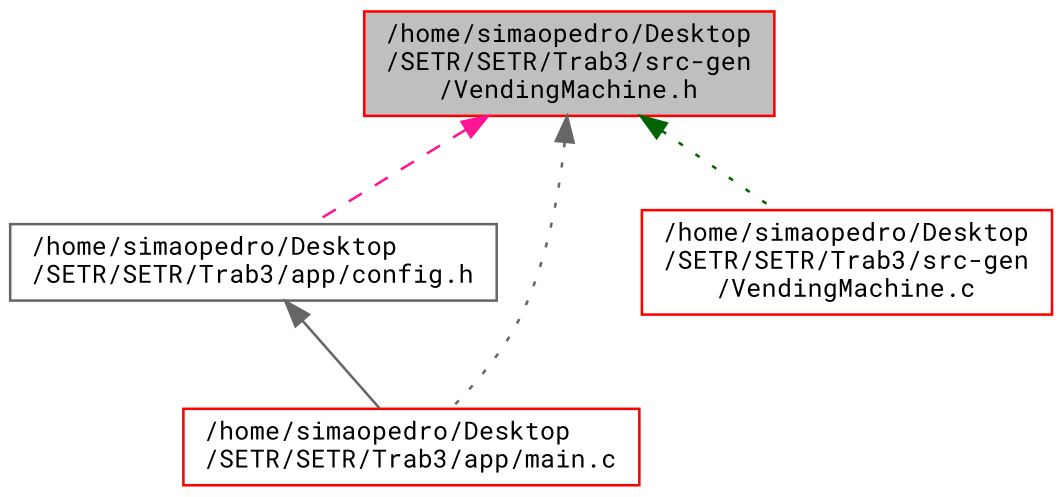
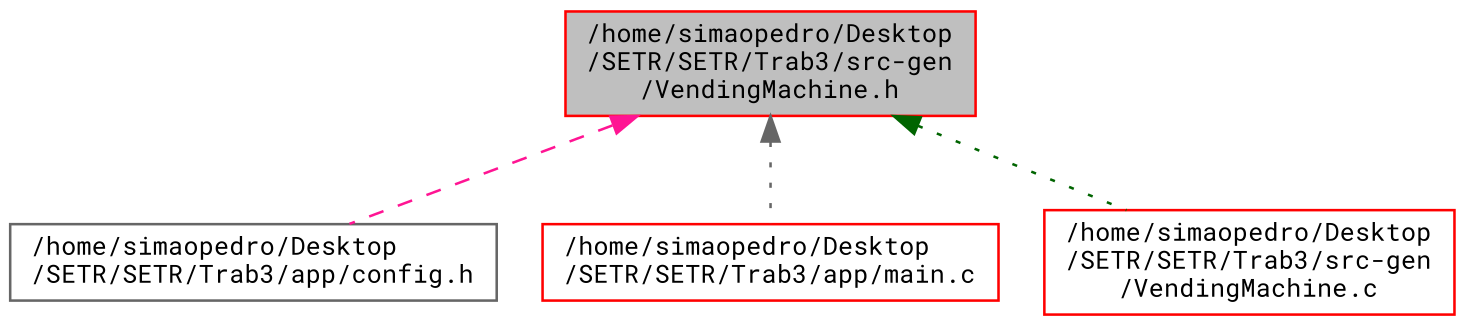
edge "/home/simaopedro/Desktop /SETR/SETR/Trab3/app/main.c" -> "/home/simaopedro/Desktop /SETR/SETR/Trab3/app/config.h": removed
